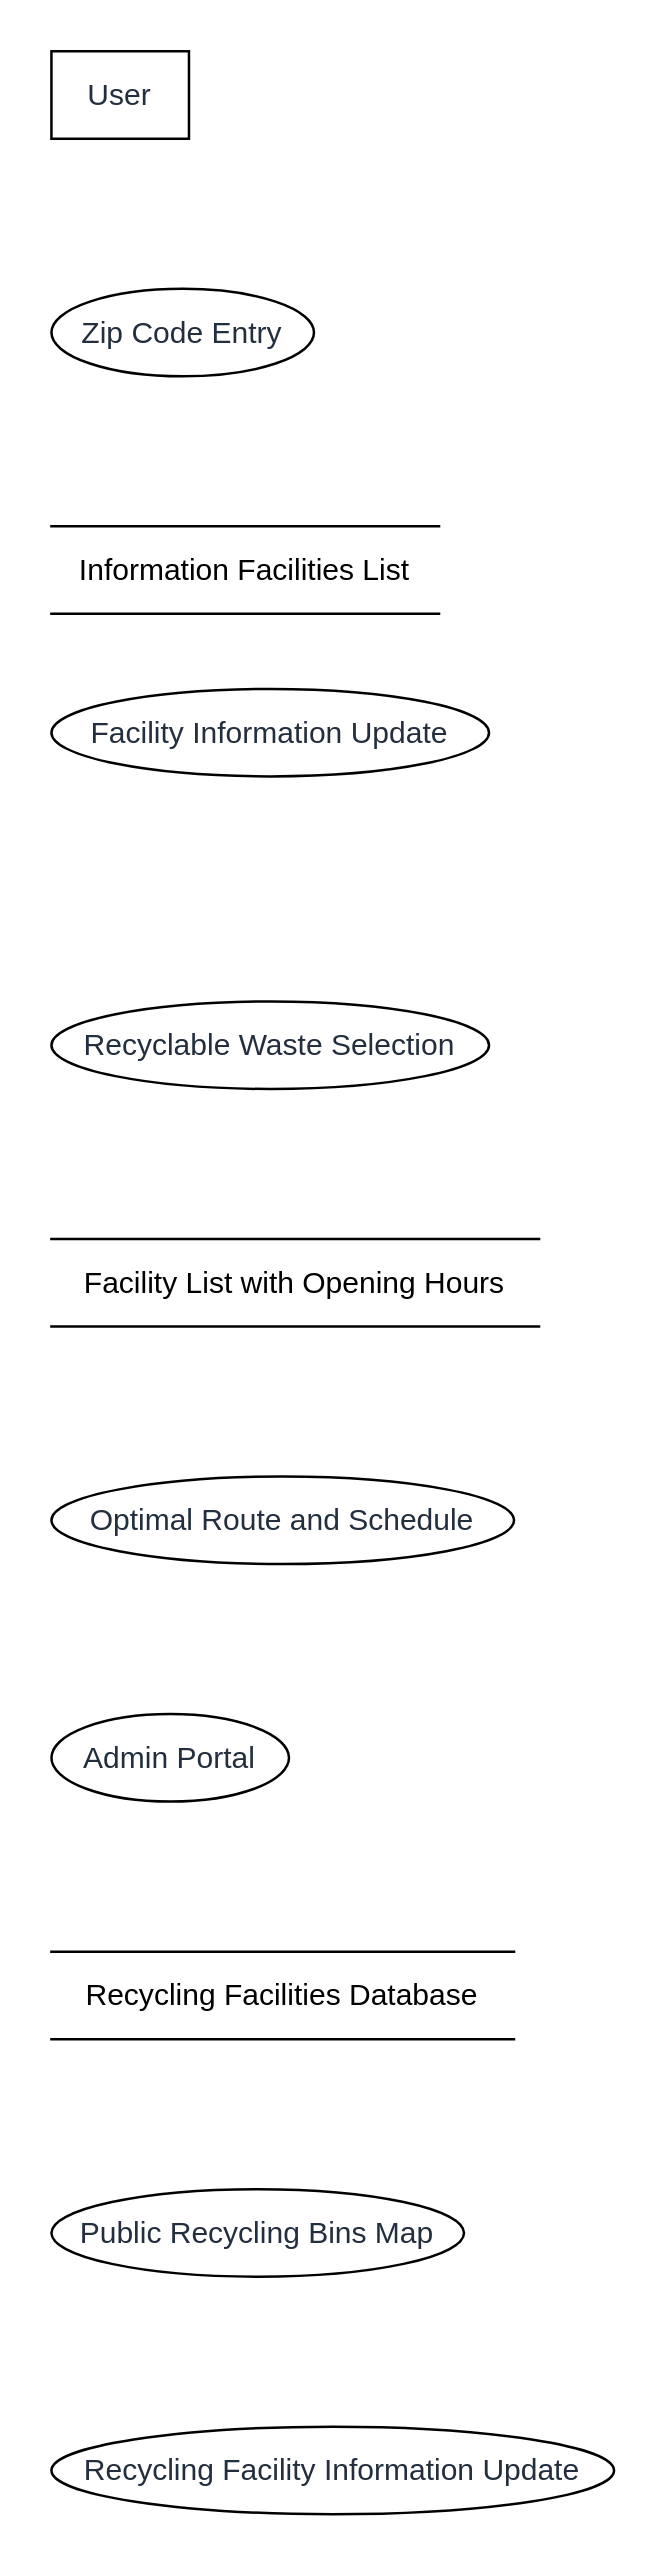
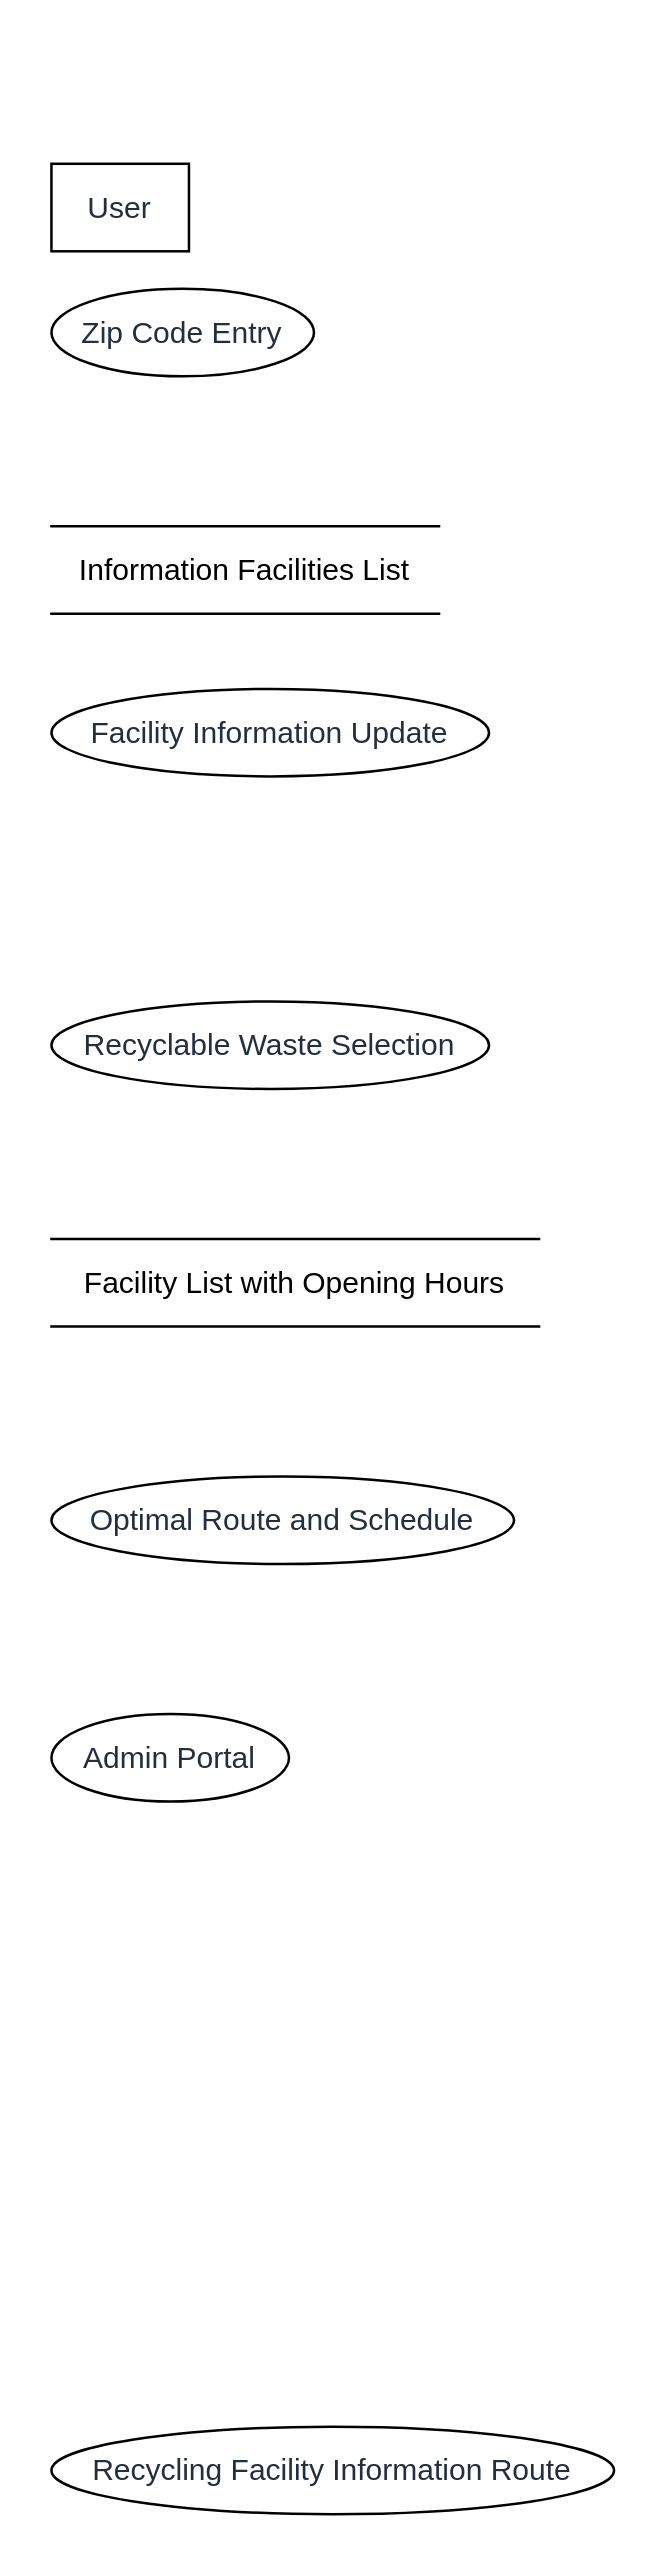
node "User": moved (120, 95) -> (120, 208)
node "Recycling Facilities Database": removed
node "Public Recycling Bins Map": removed
node "Recycling Facility Information Update": label "Recycling Facility Information Update" -> "Recycling Facility Information Route"
